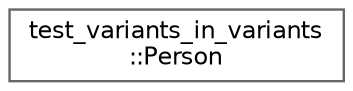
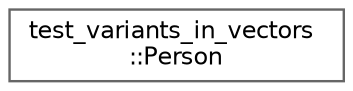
node "test_variants_in_variants ::Person": label "test_variants_in_variants ::Person" -> "test_variants_in_vectors ::Person"
